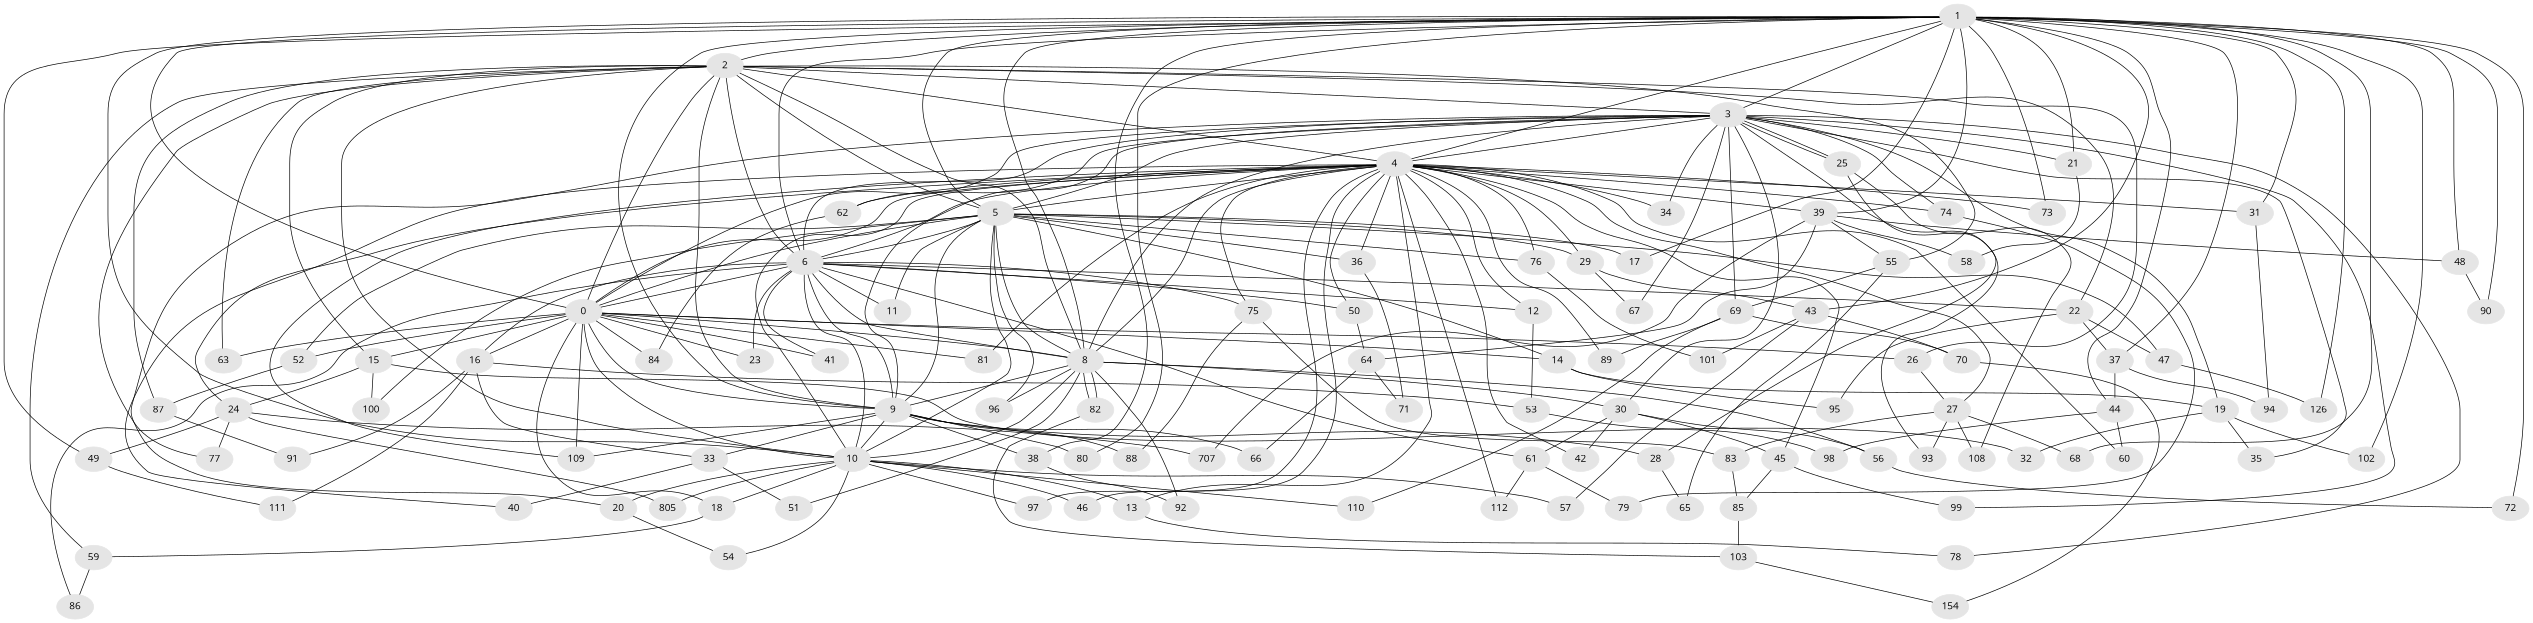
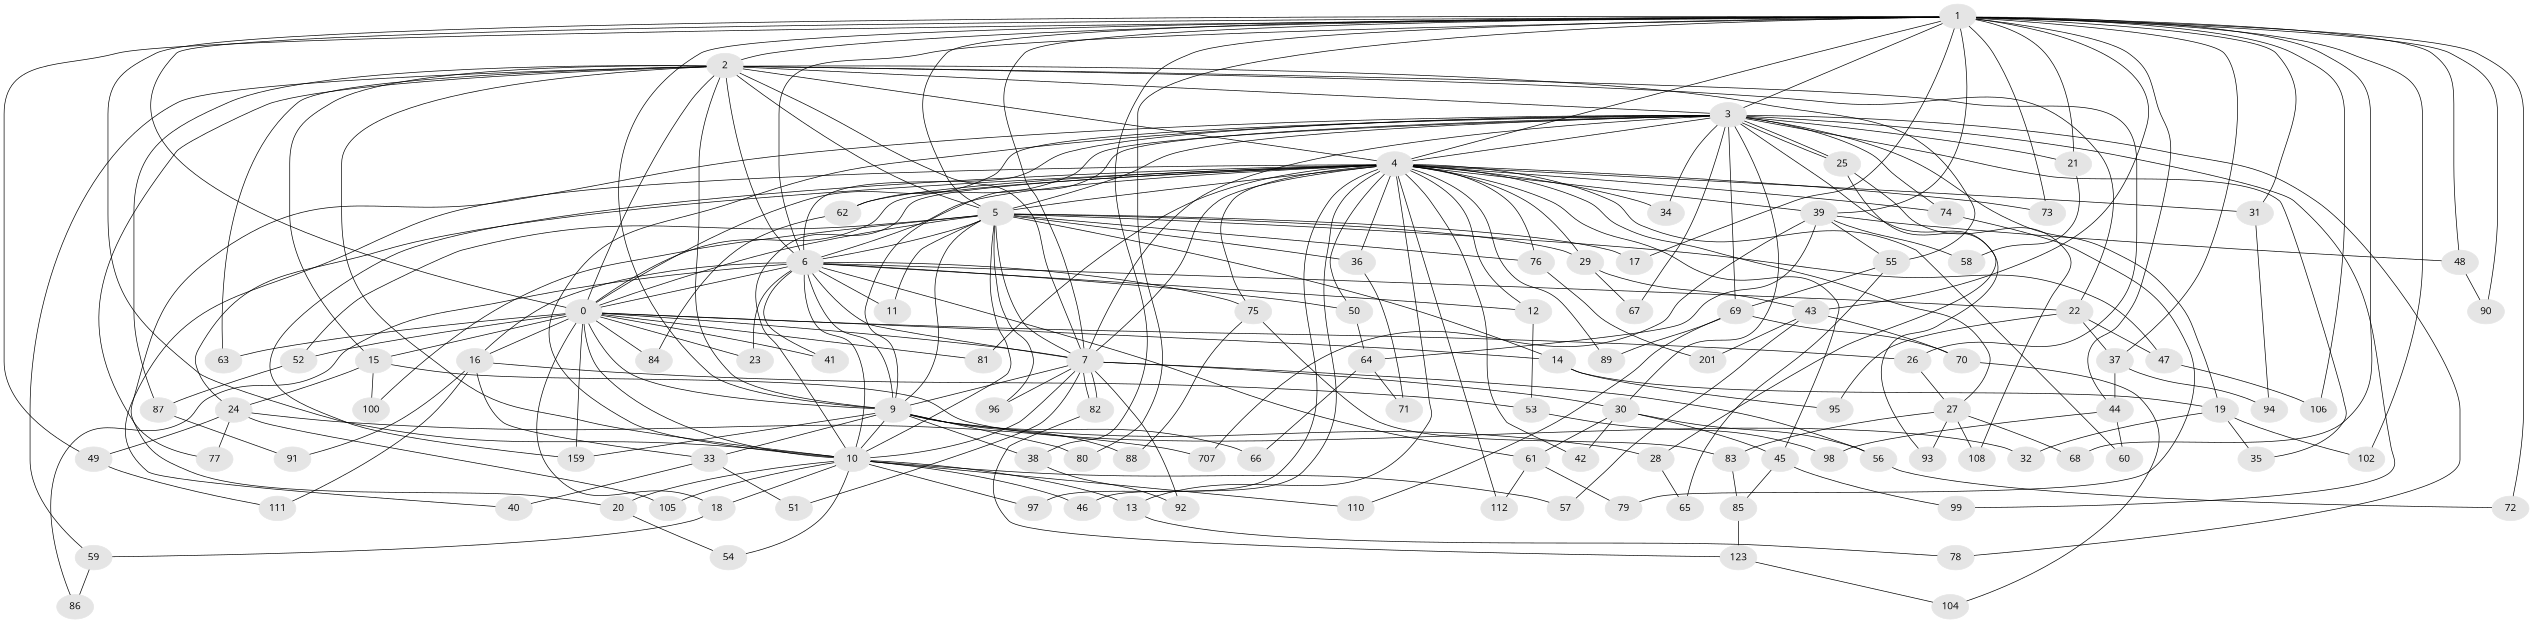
edge "3" -- "10": added
node "8": label "8" -> "7"
node "101": label "101" -> "201"
node "126": label "126" -> "106"
node "109": label "109" -> "159"
node "805": label "805" -> "105"
node "103": label "103" -> "123"
node "154": label "154" -> "104"
